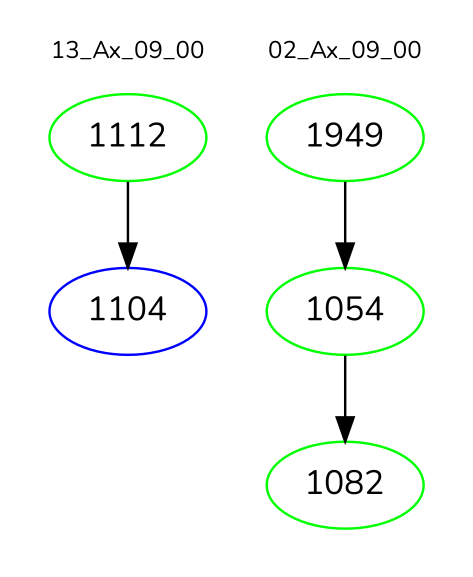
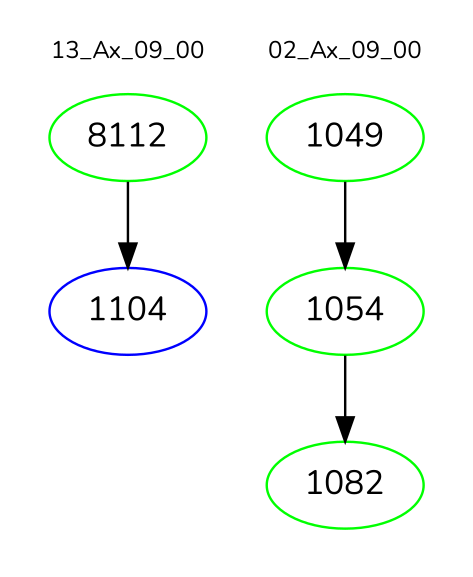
node "1112": label "1112" -> "8112"
node "1949": label "1949" -> "1049"
